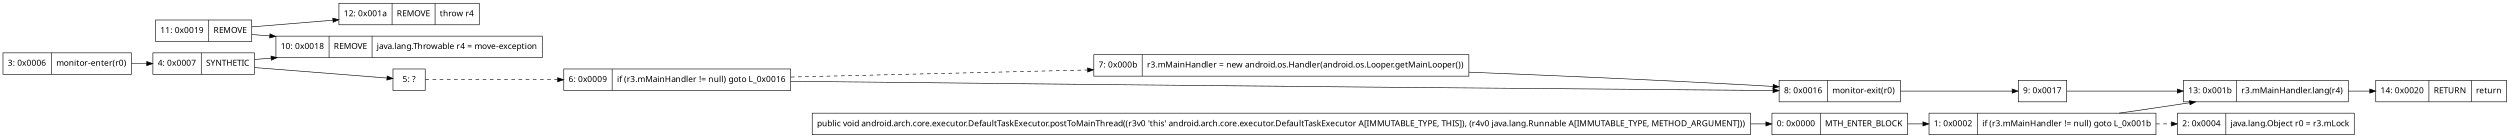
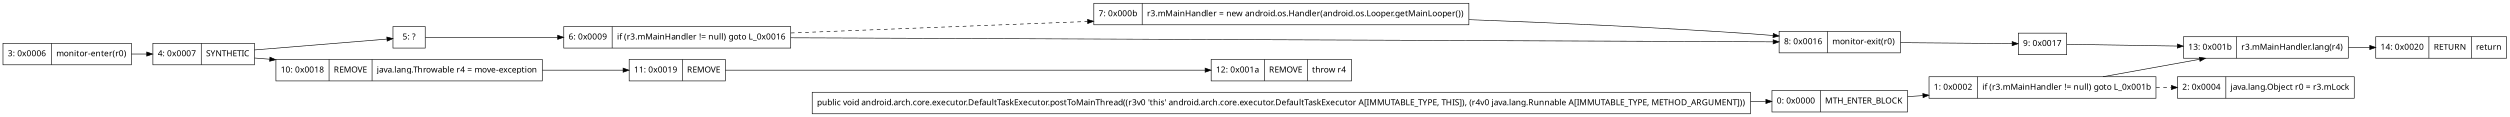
edge "11: 0x0019" -> "10: 0x0018": reversed
edge "5: ?" -> "6: 0x0009": style dashed -> solid
